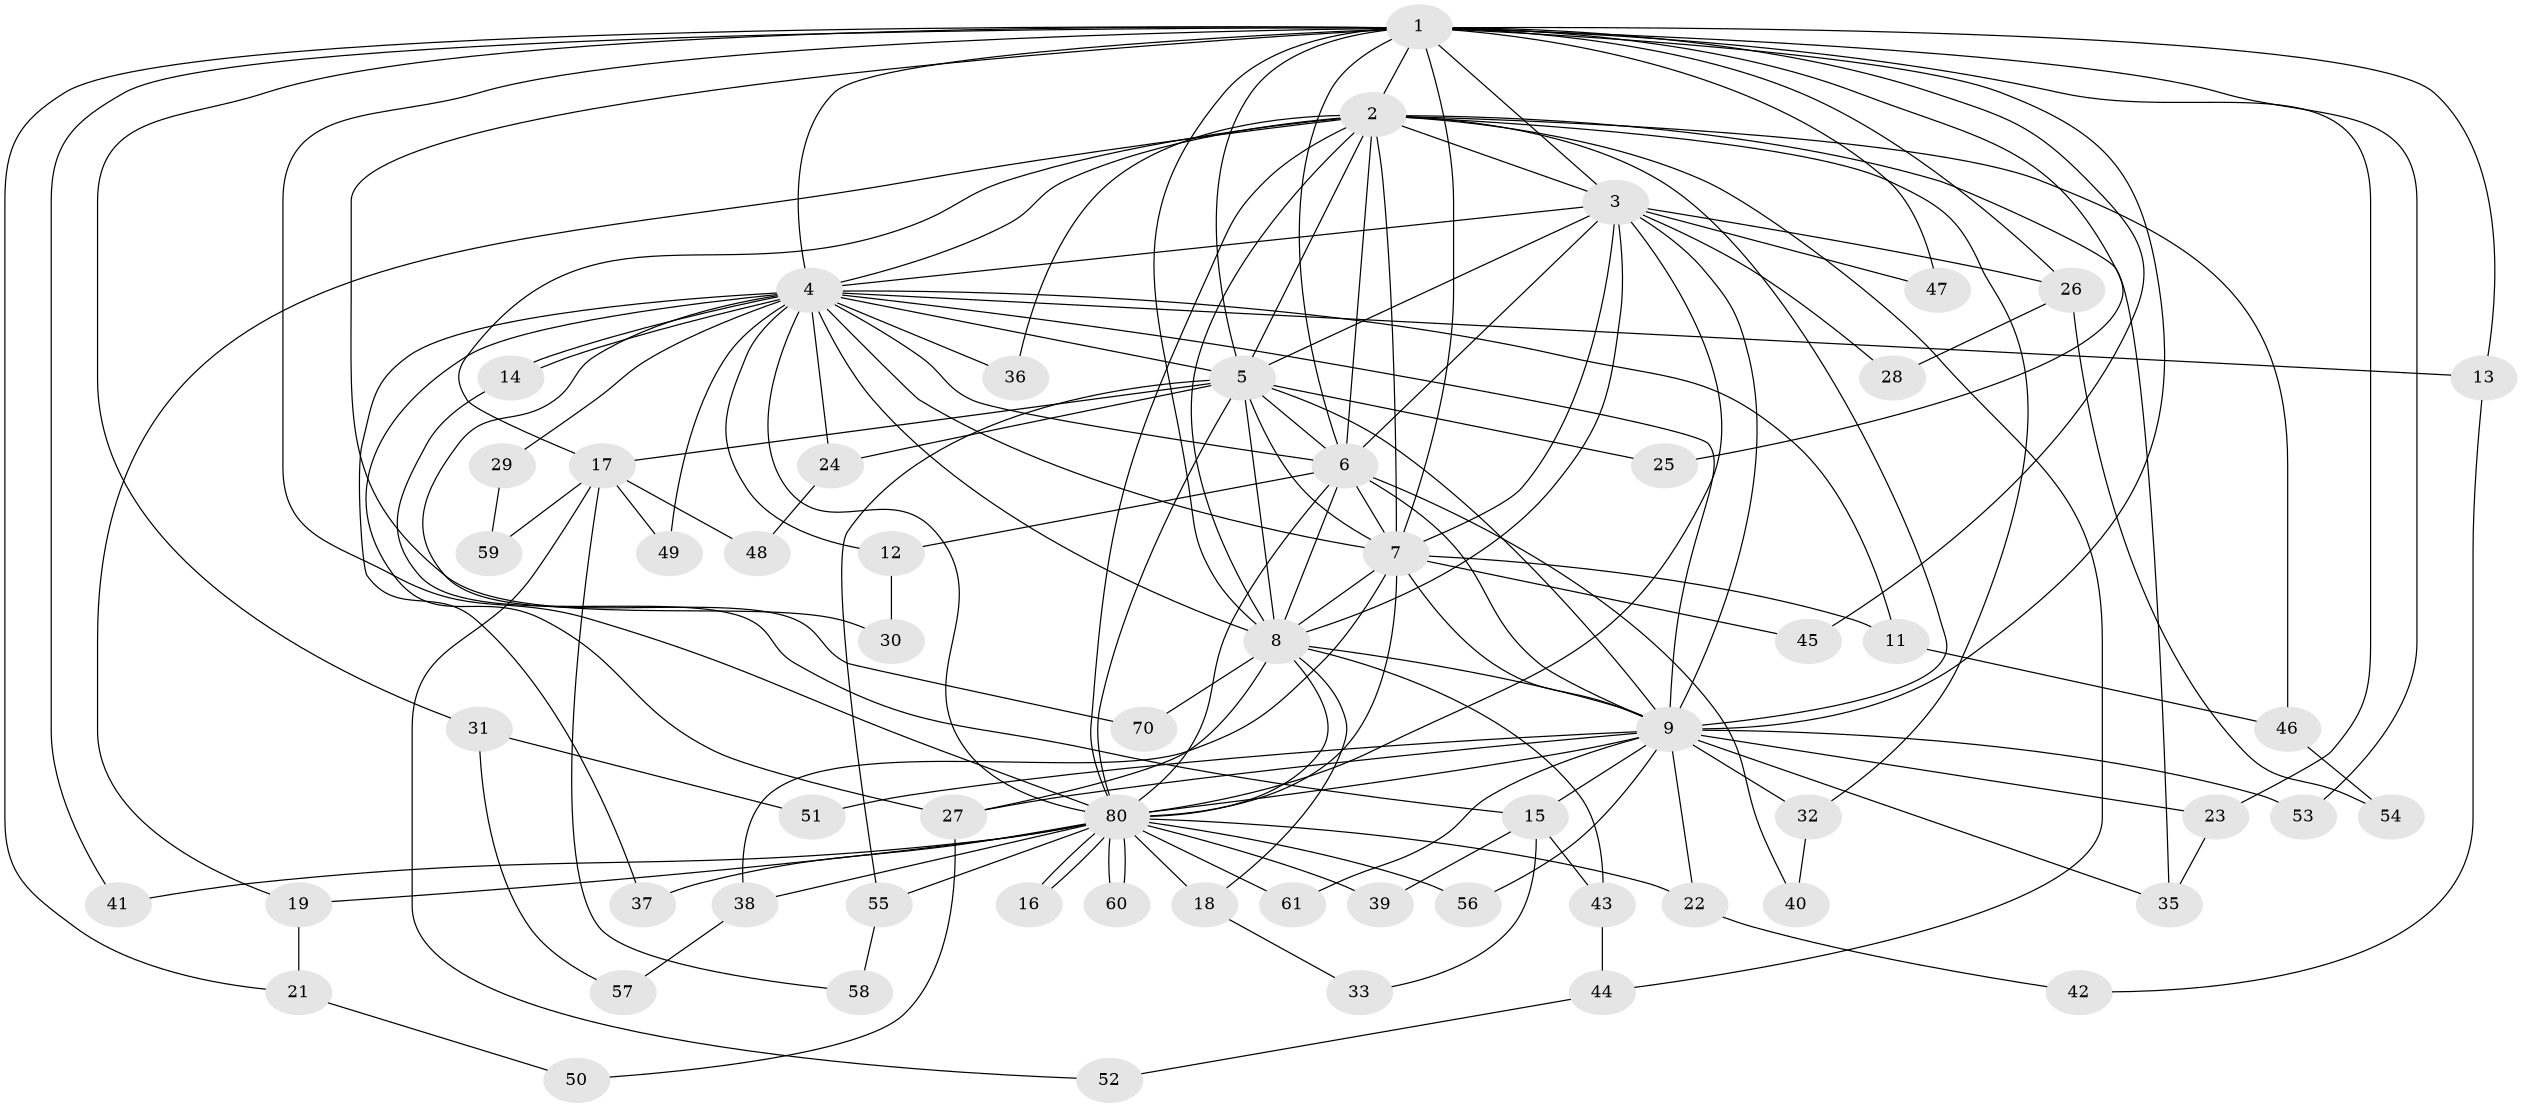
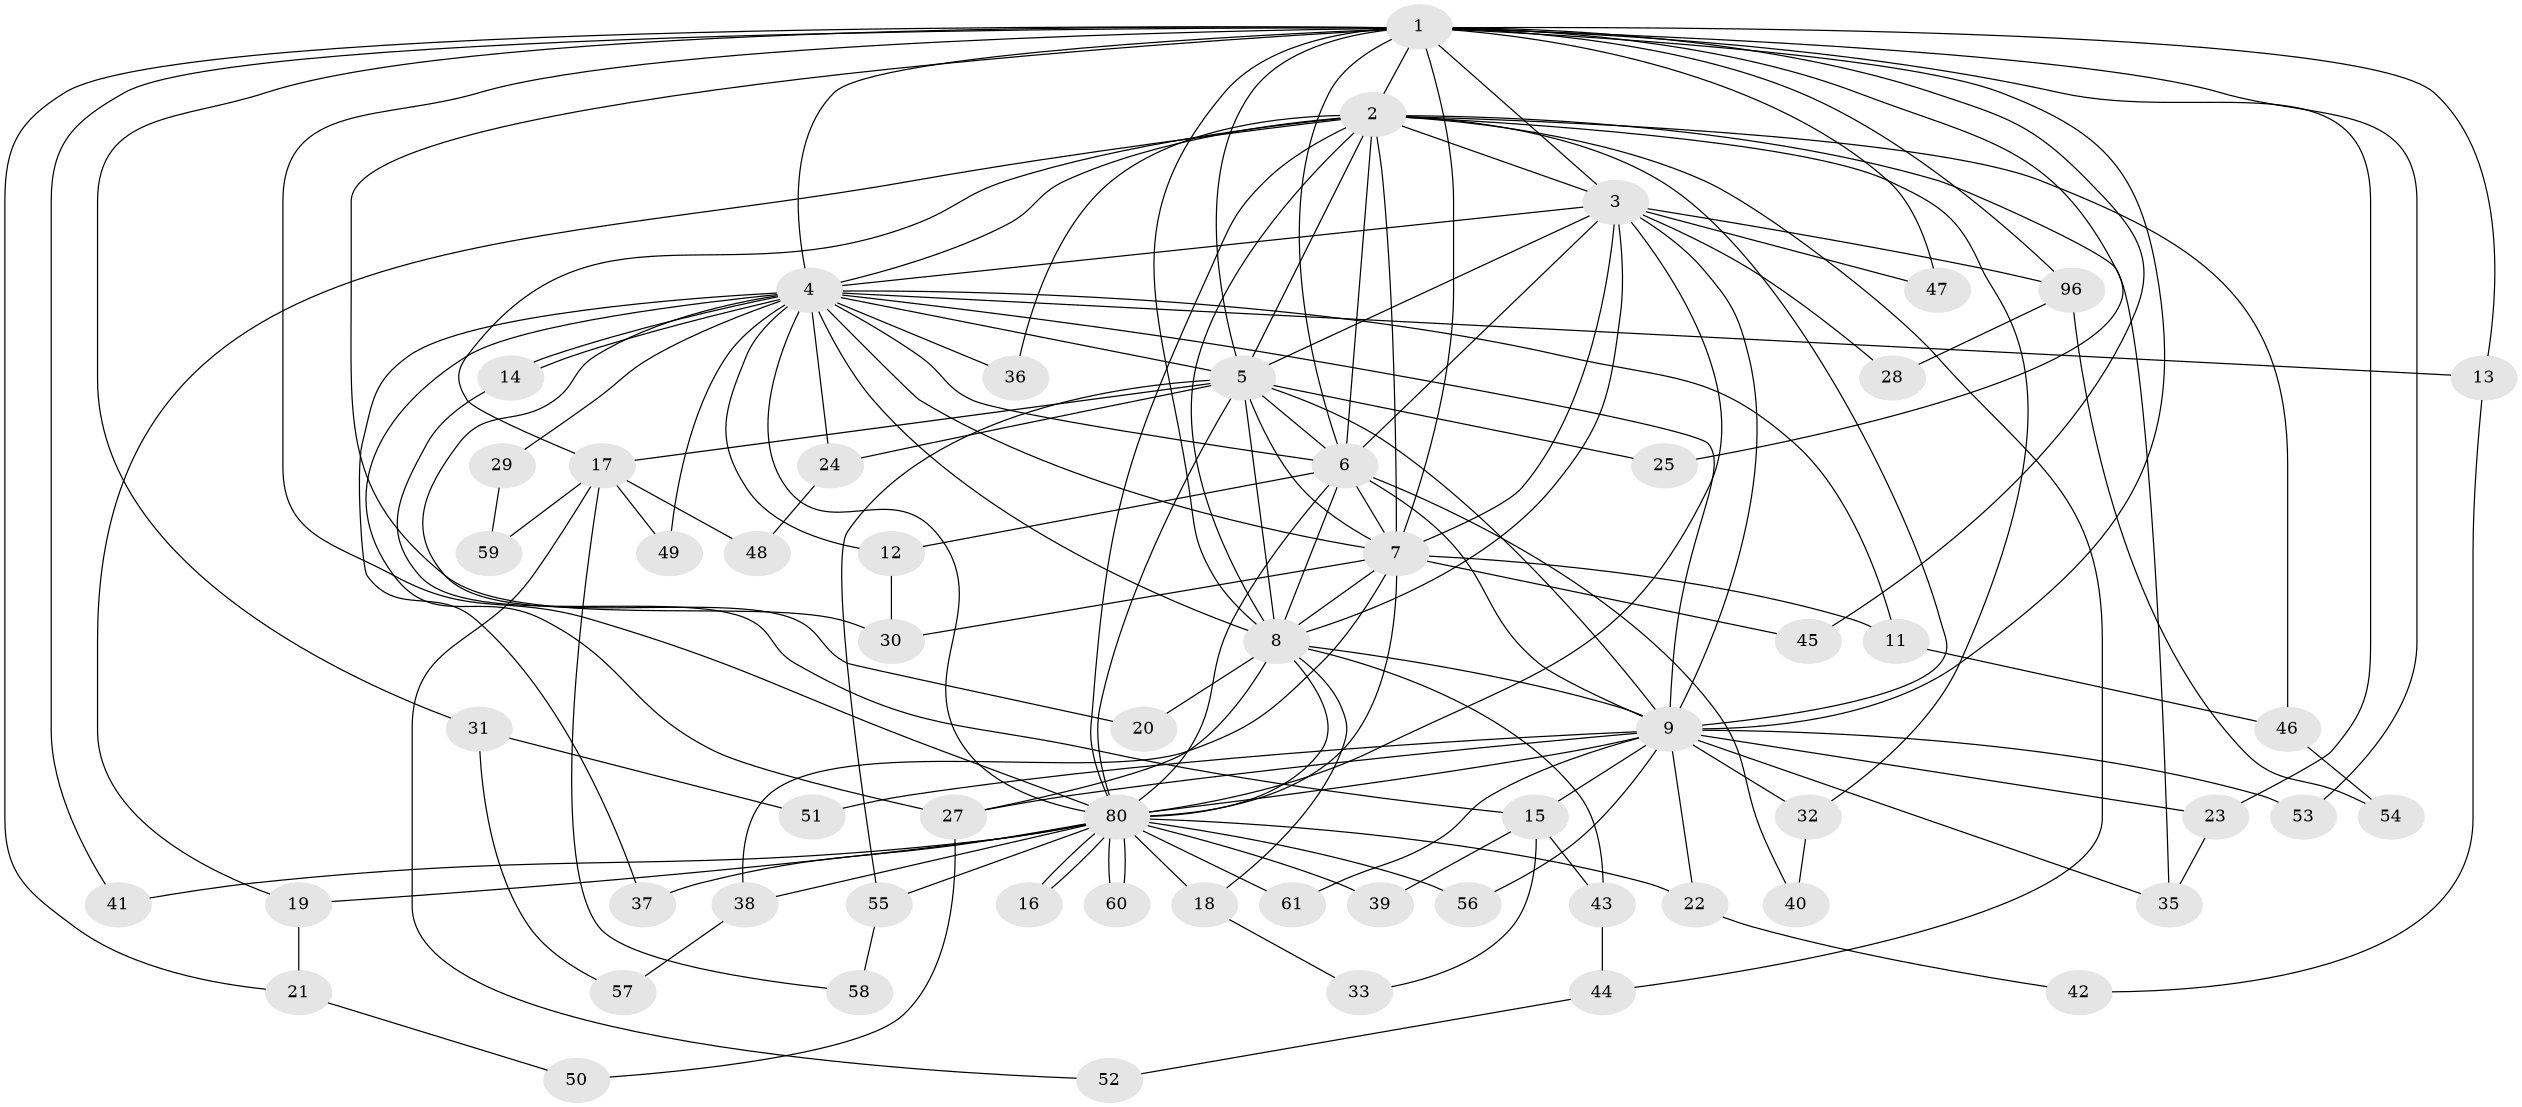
node "26": label "26" -> "96"
edge "7" -- "9": now "7" -- "30"
node "70": label "70" -> "20"
